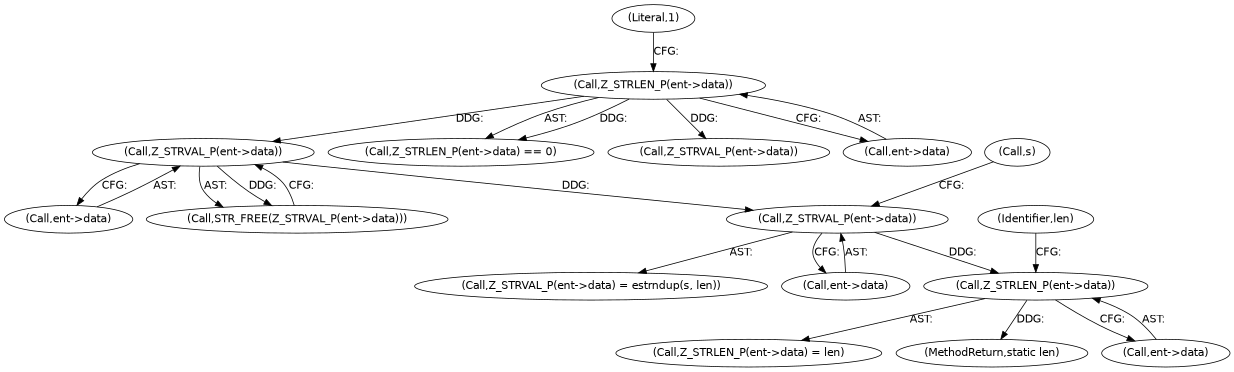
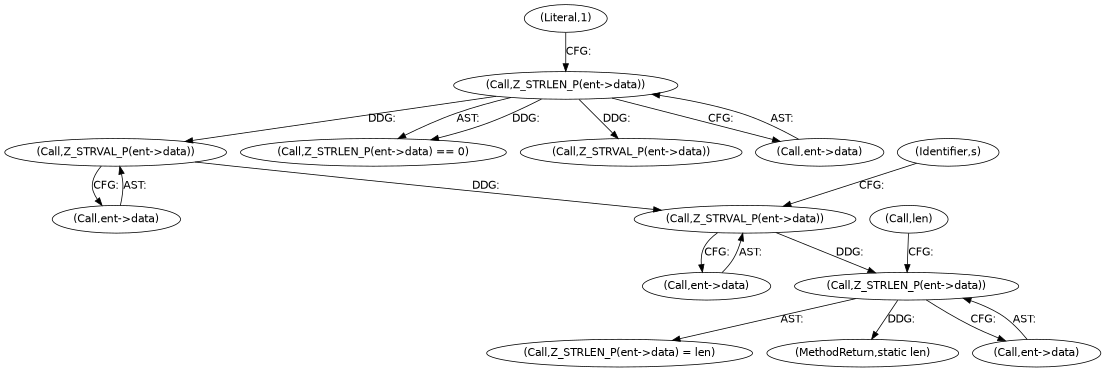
node "(Call,s)": label "(Call,s)" -> "(Identifier,s)"
node "(Call,STR_FREE(Z_STRVAL_P(ent->data)))": removed
node "(Identifier,len)": label "(Identifier,len)" -> "(Call,len)"
node "(Call,Z_STRVAL_P(ent->data) = estrndup(s, len))": removed
